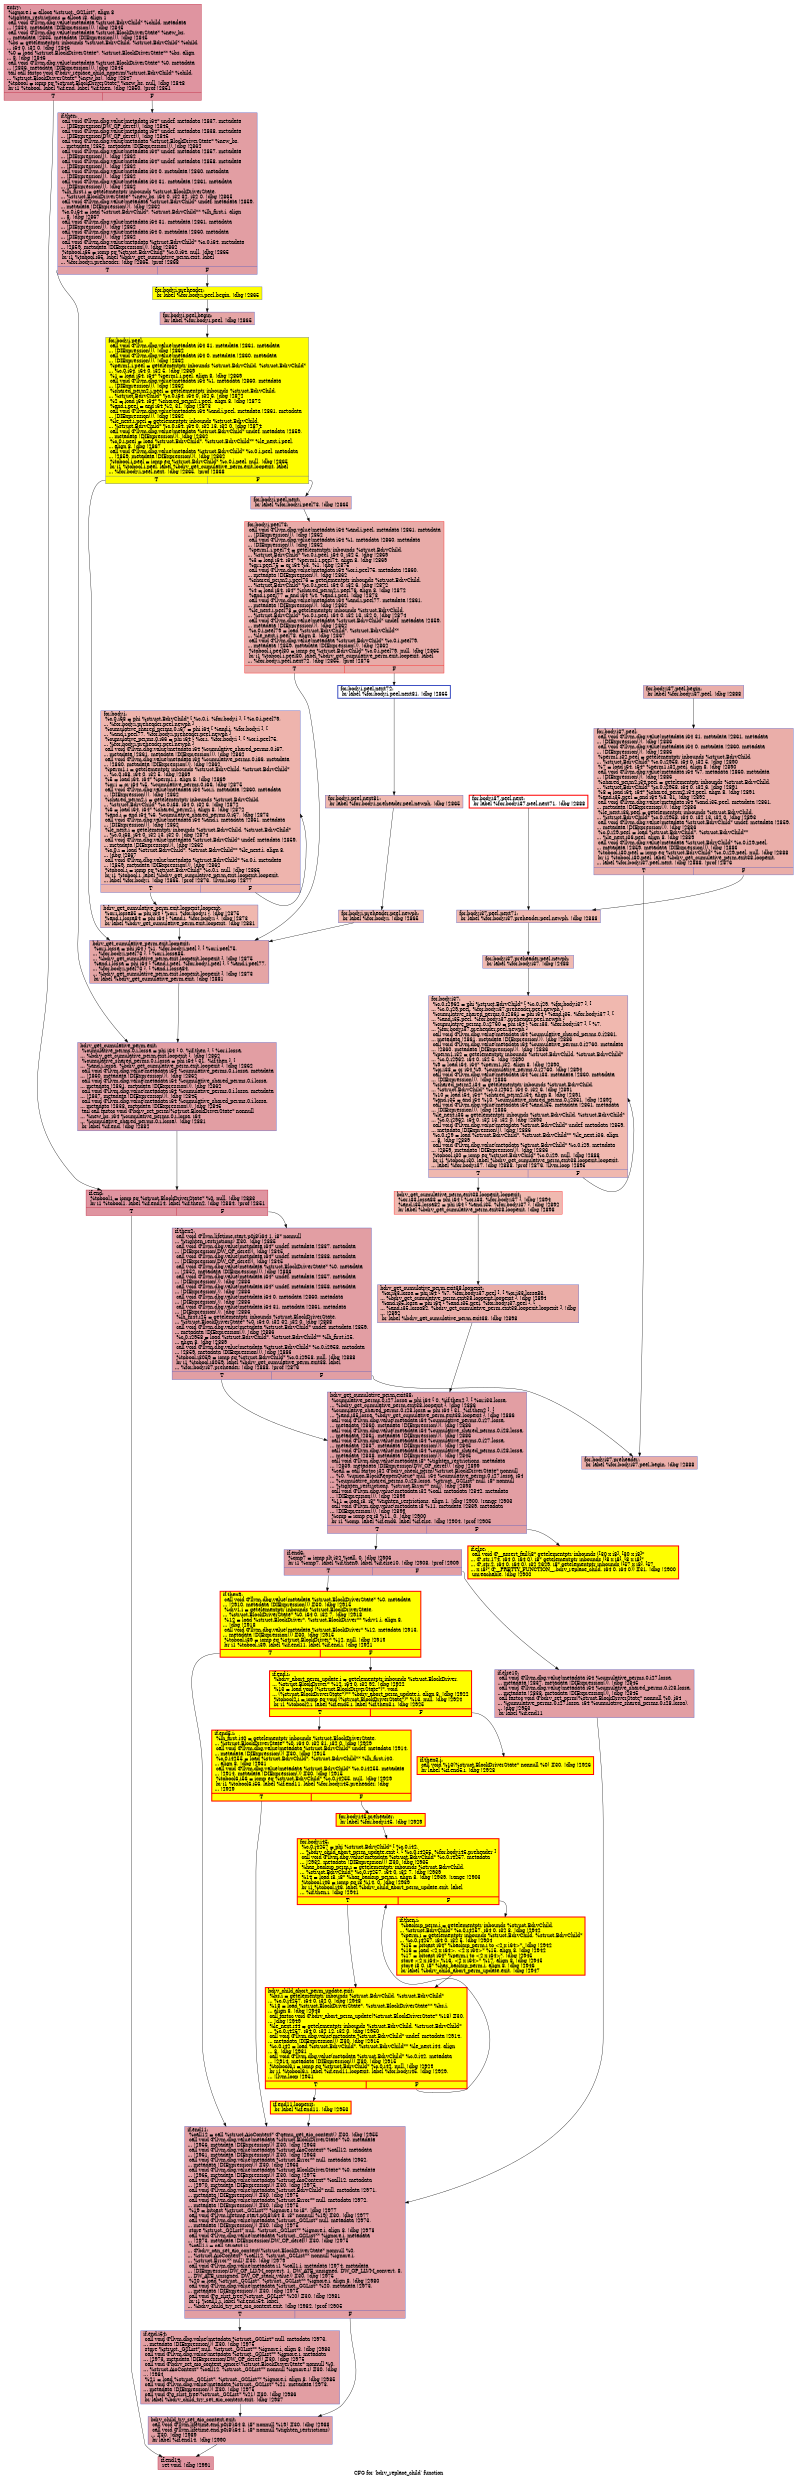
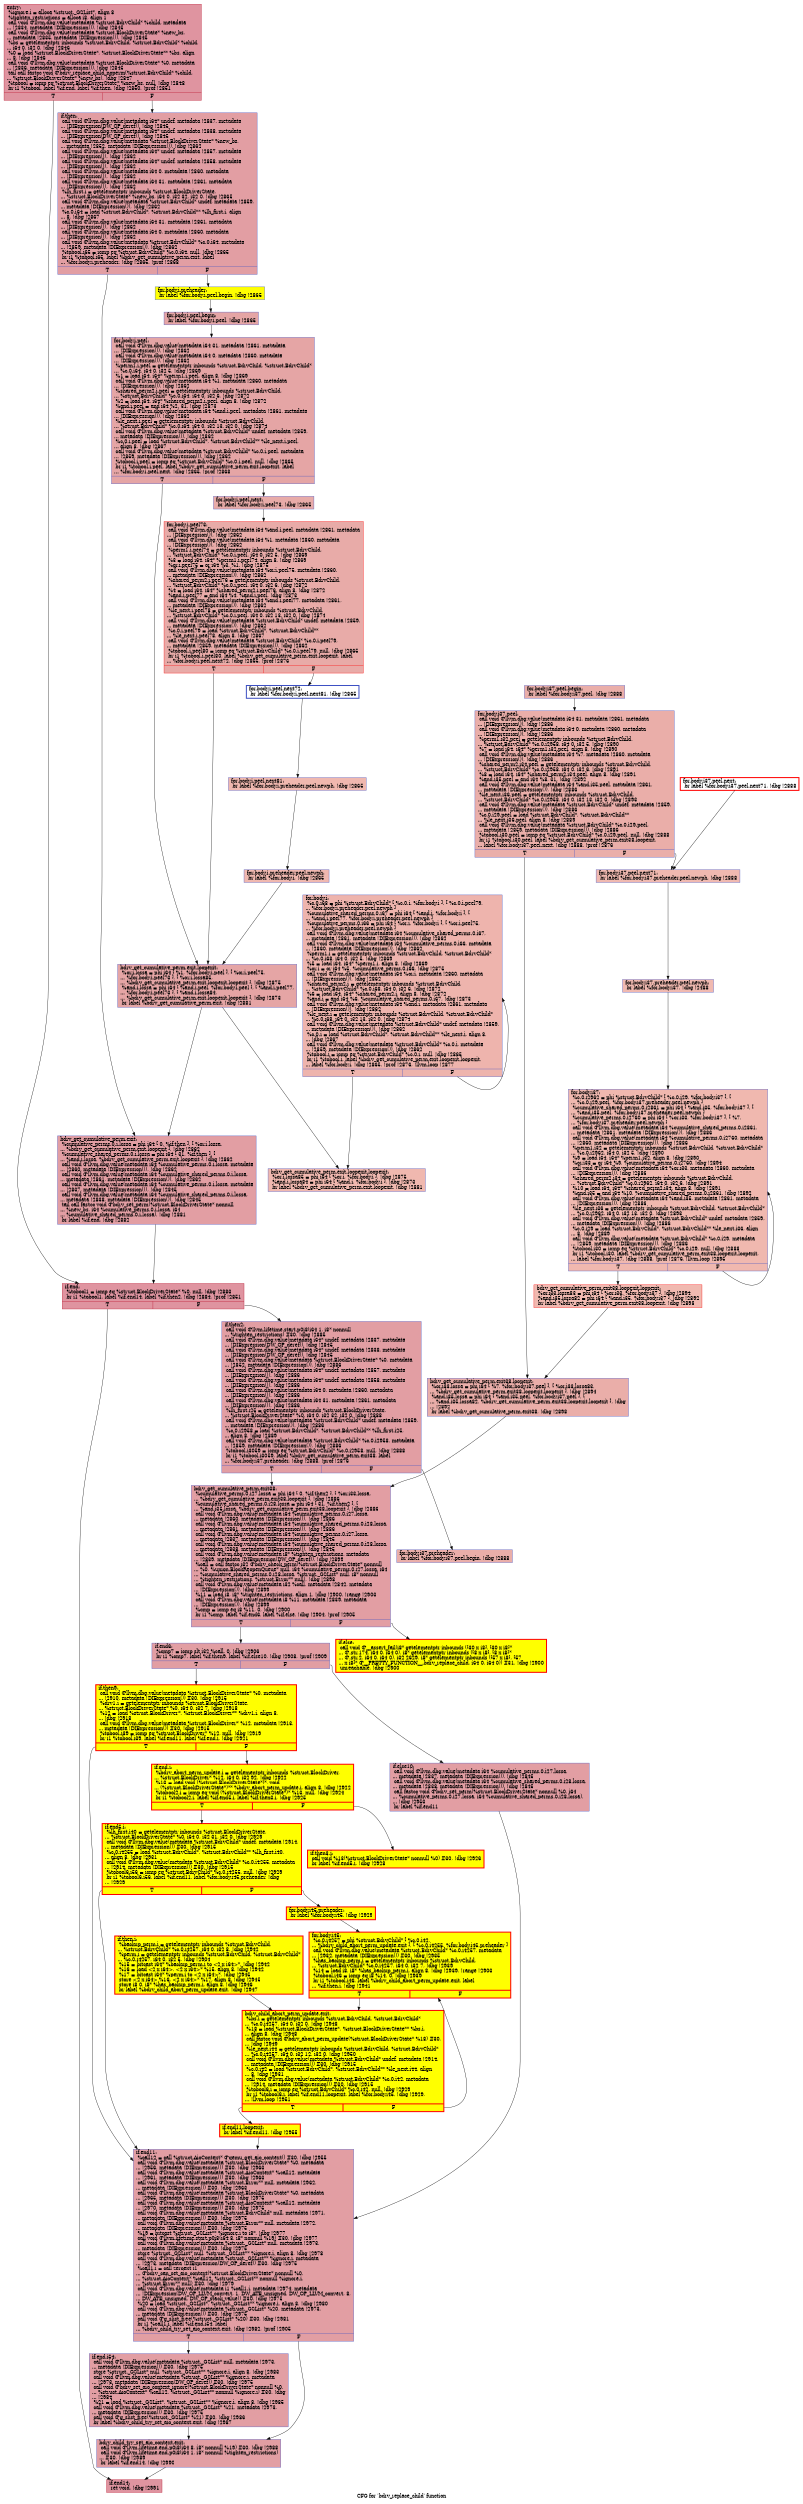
node "for.body.i.peel:": fillcolor yellow -> #c5333470
edge "bdrv_get_cumulative_perm.exit.loopexit.loopexit:" -> "bdrv_get_cumulative_perm.exit.loopexit:": reversed
edge "for.body.i37.peel:" -> "for.body.i37.preheader:": now "for.body.i37.peel:" -> "bdrv_get_cumulative_perm.exit38.loopexit:"
edge "for.body.i45:" -> "if.then.i:": removed
node "if.end11.loopexit:": text "br label %if.end11, !dbg !2953" -> "br label %if.end11, !dbg !2955"
